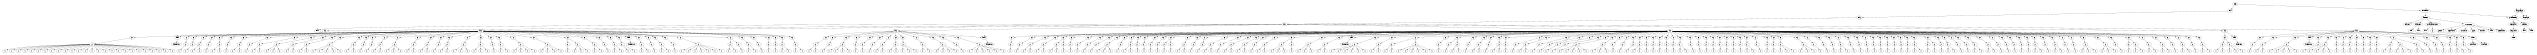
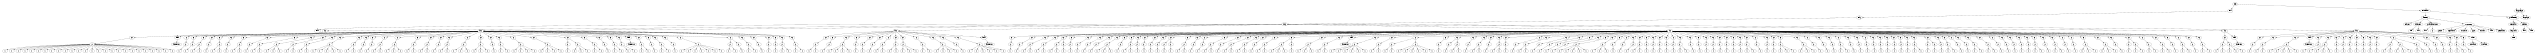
node "div1": label "div1" -> "div5"
